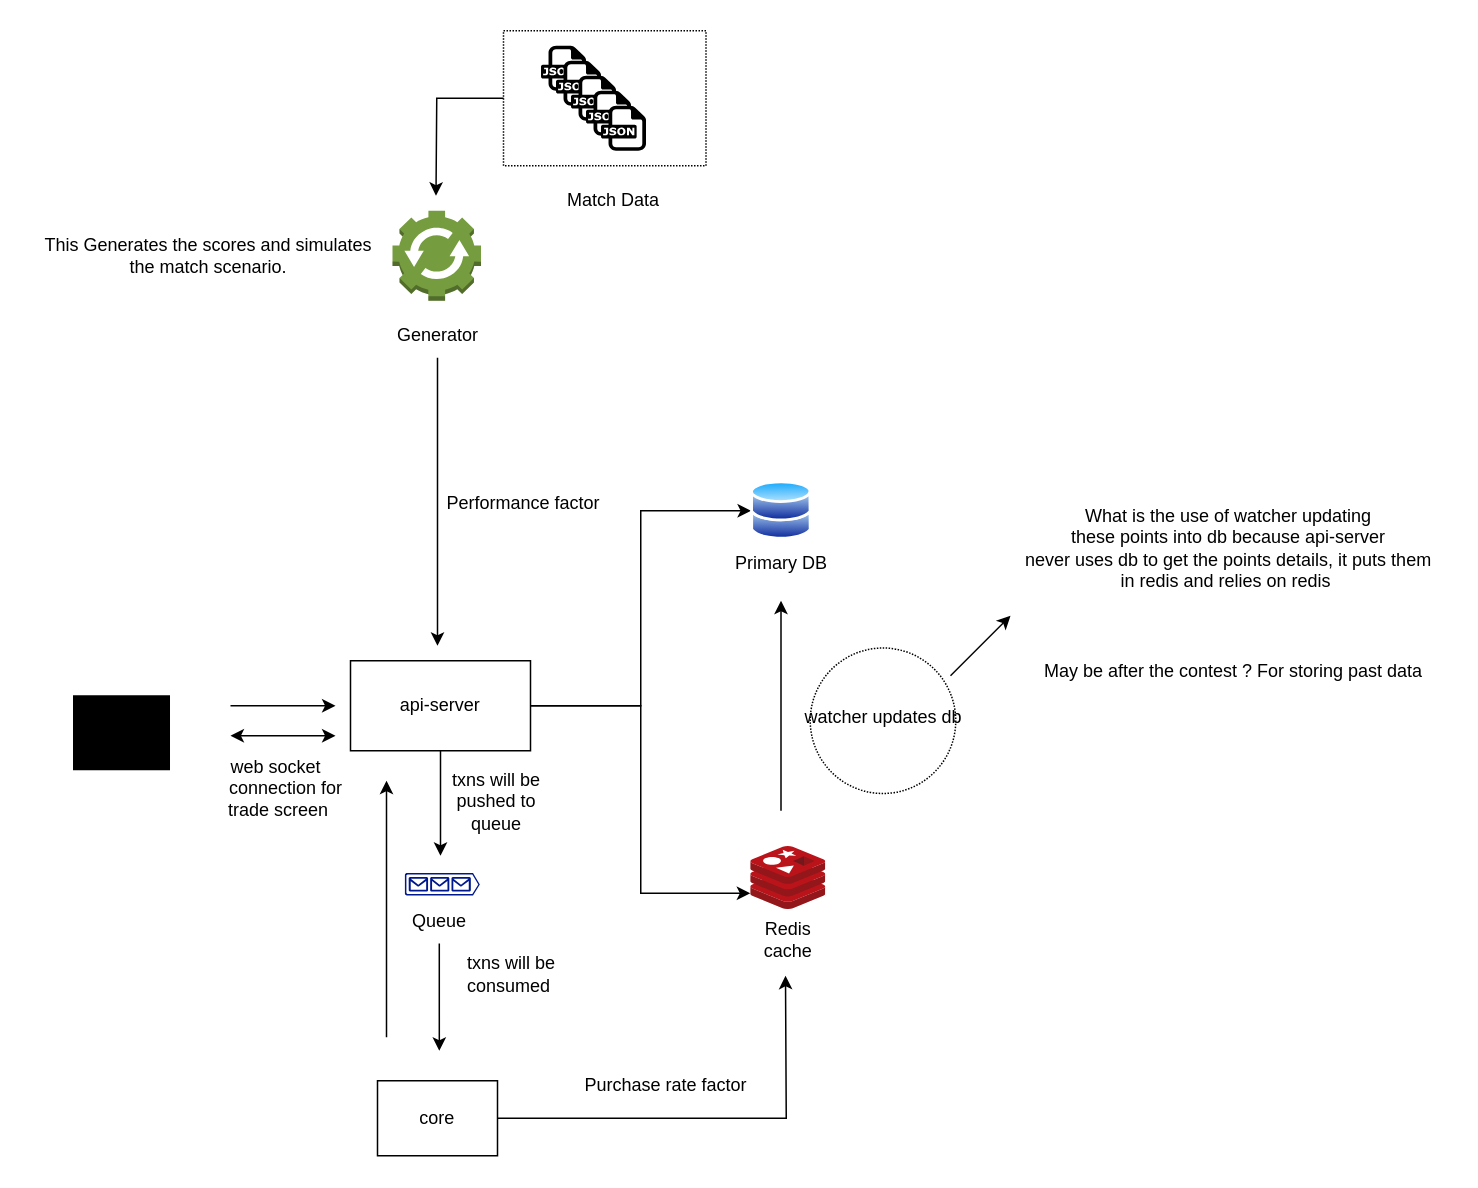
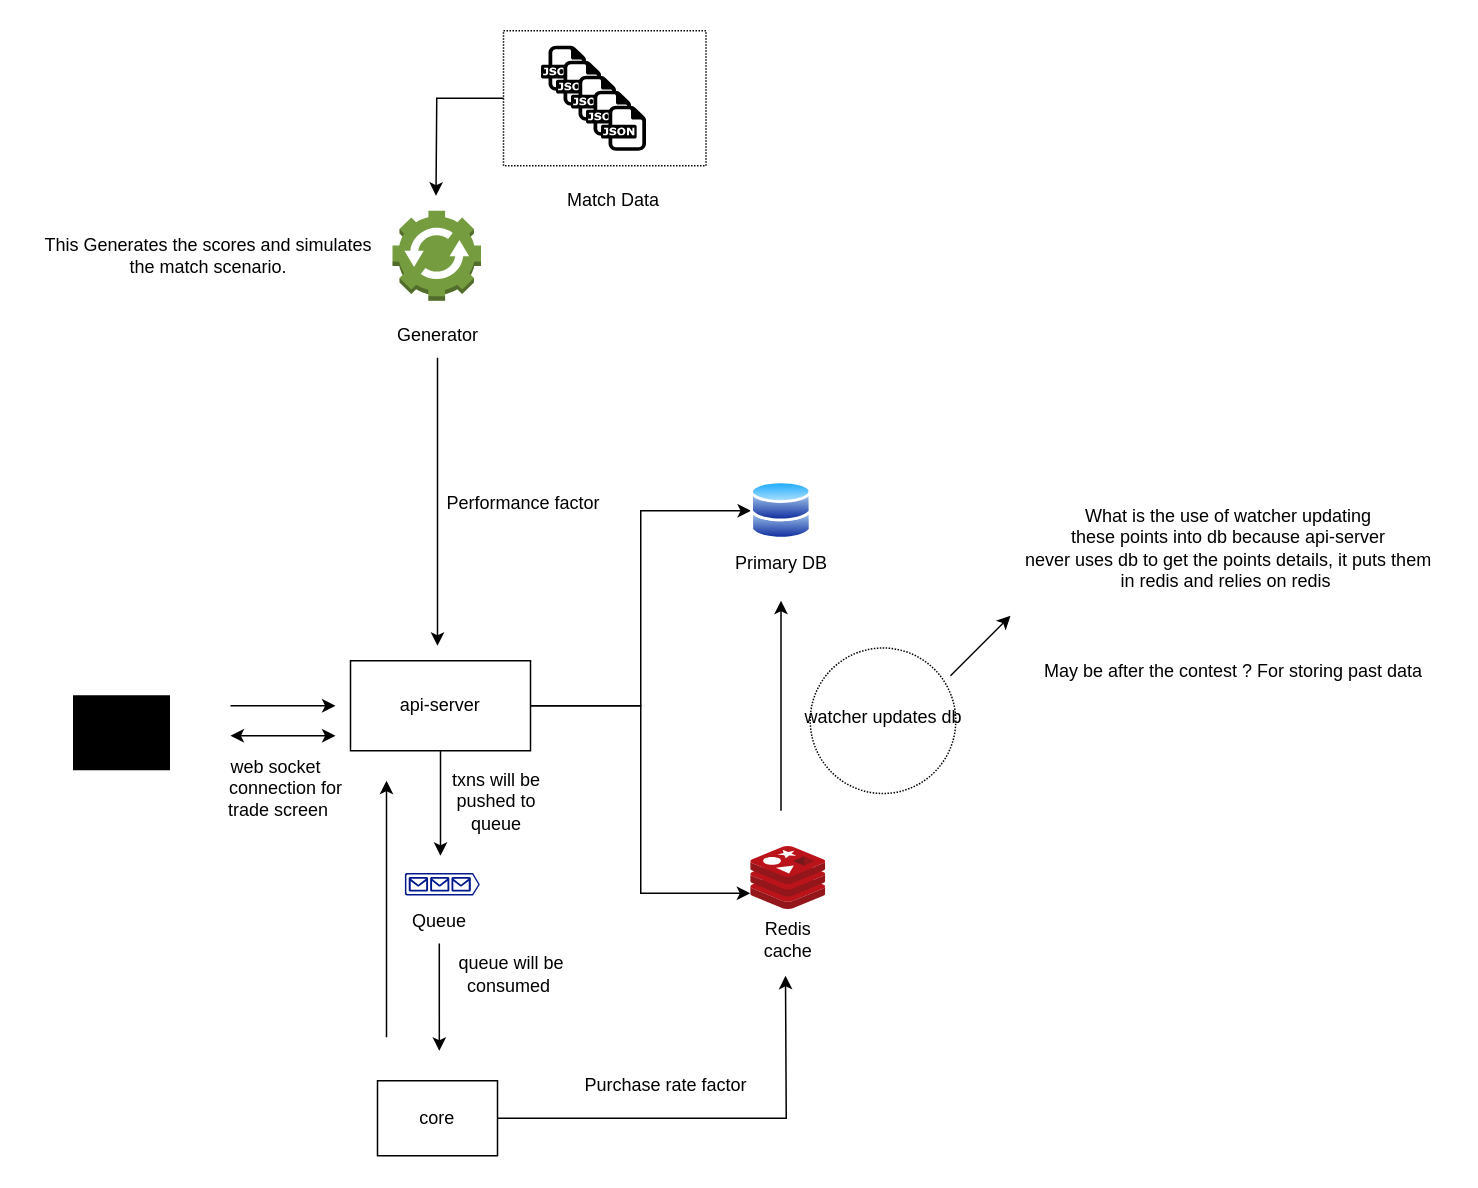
node "txns will be consumed": label "txns will be consumed" -> "queue will be consumed"
